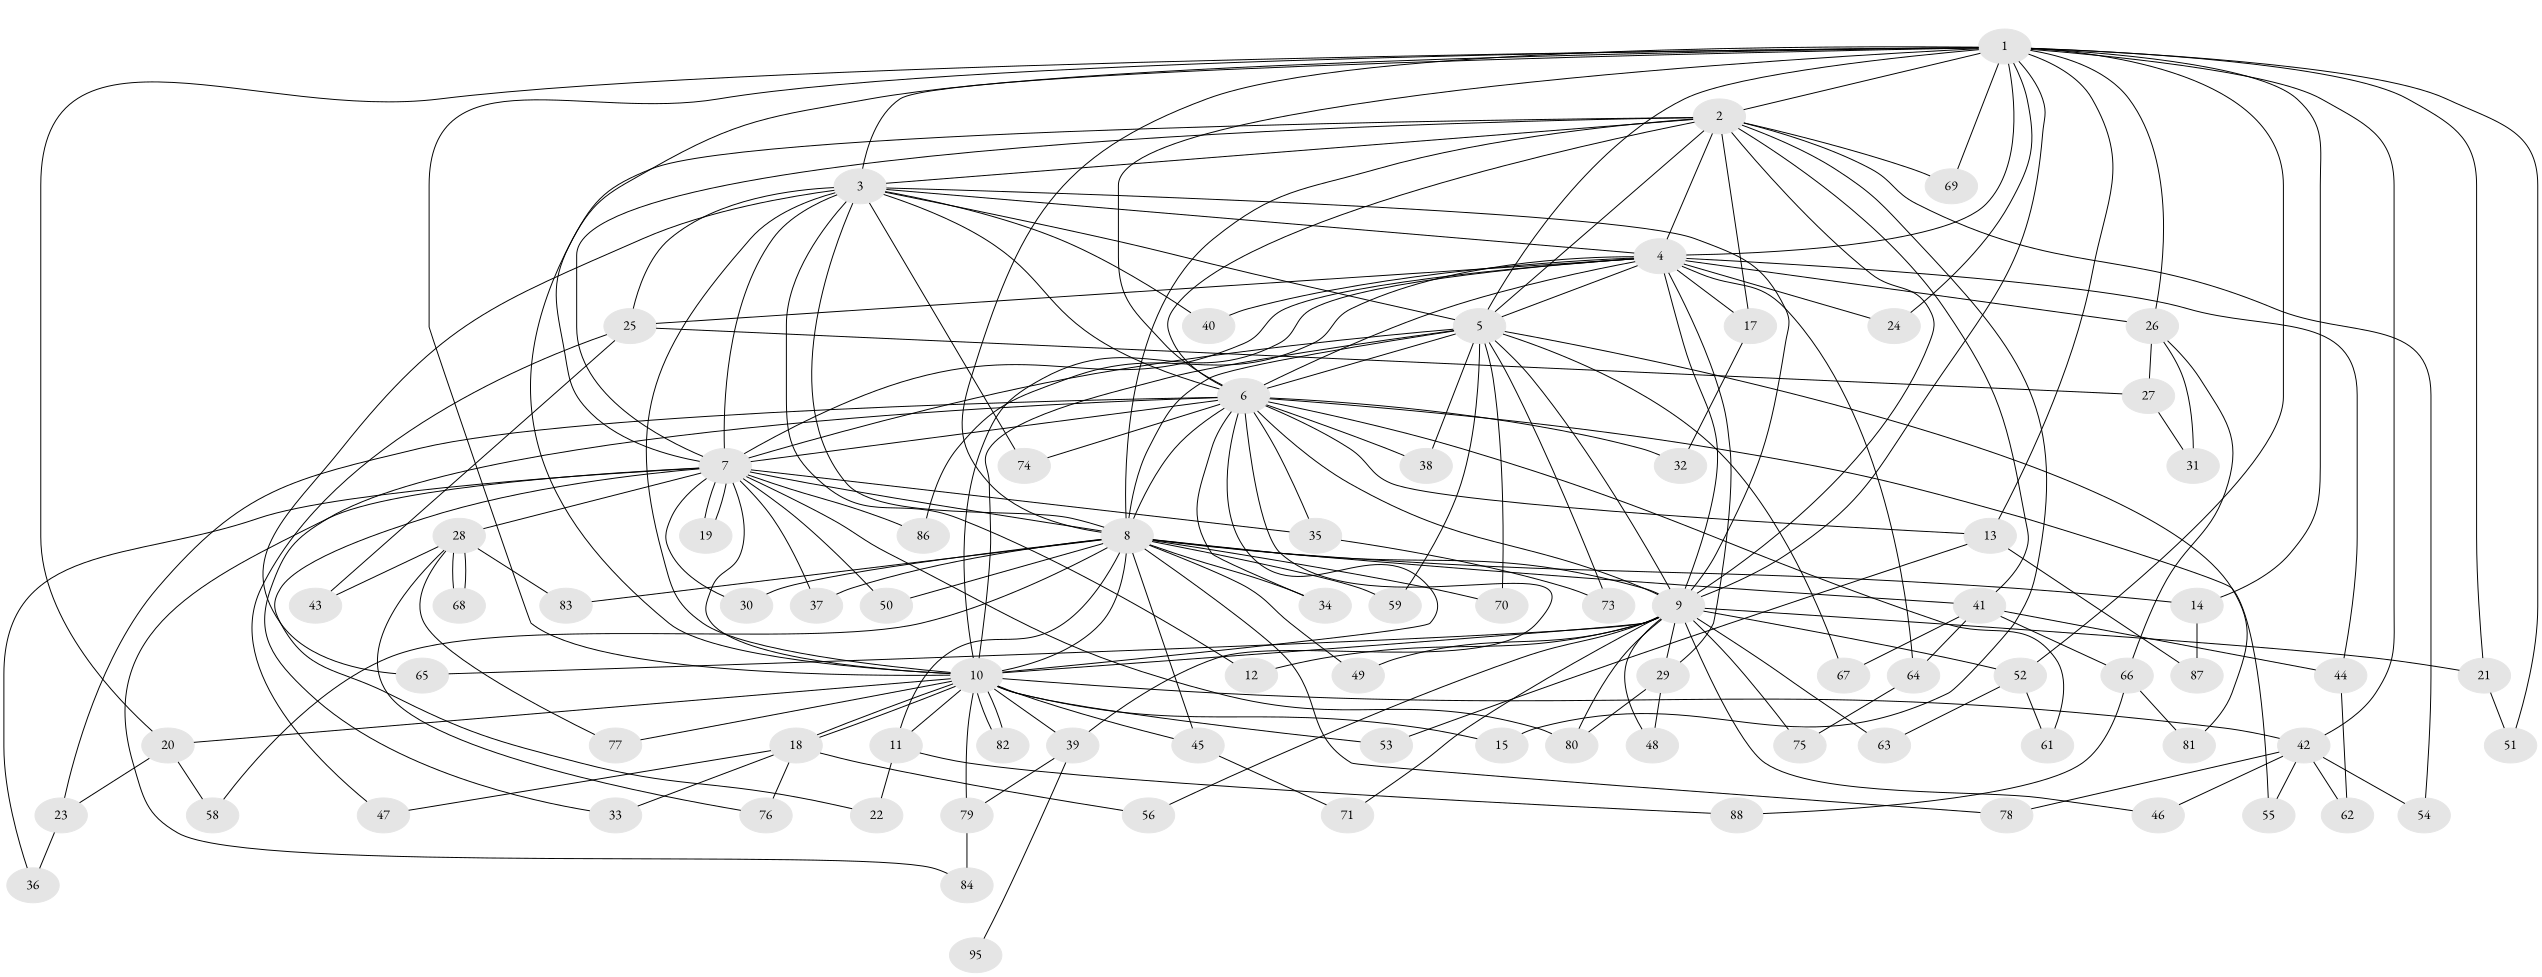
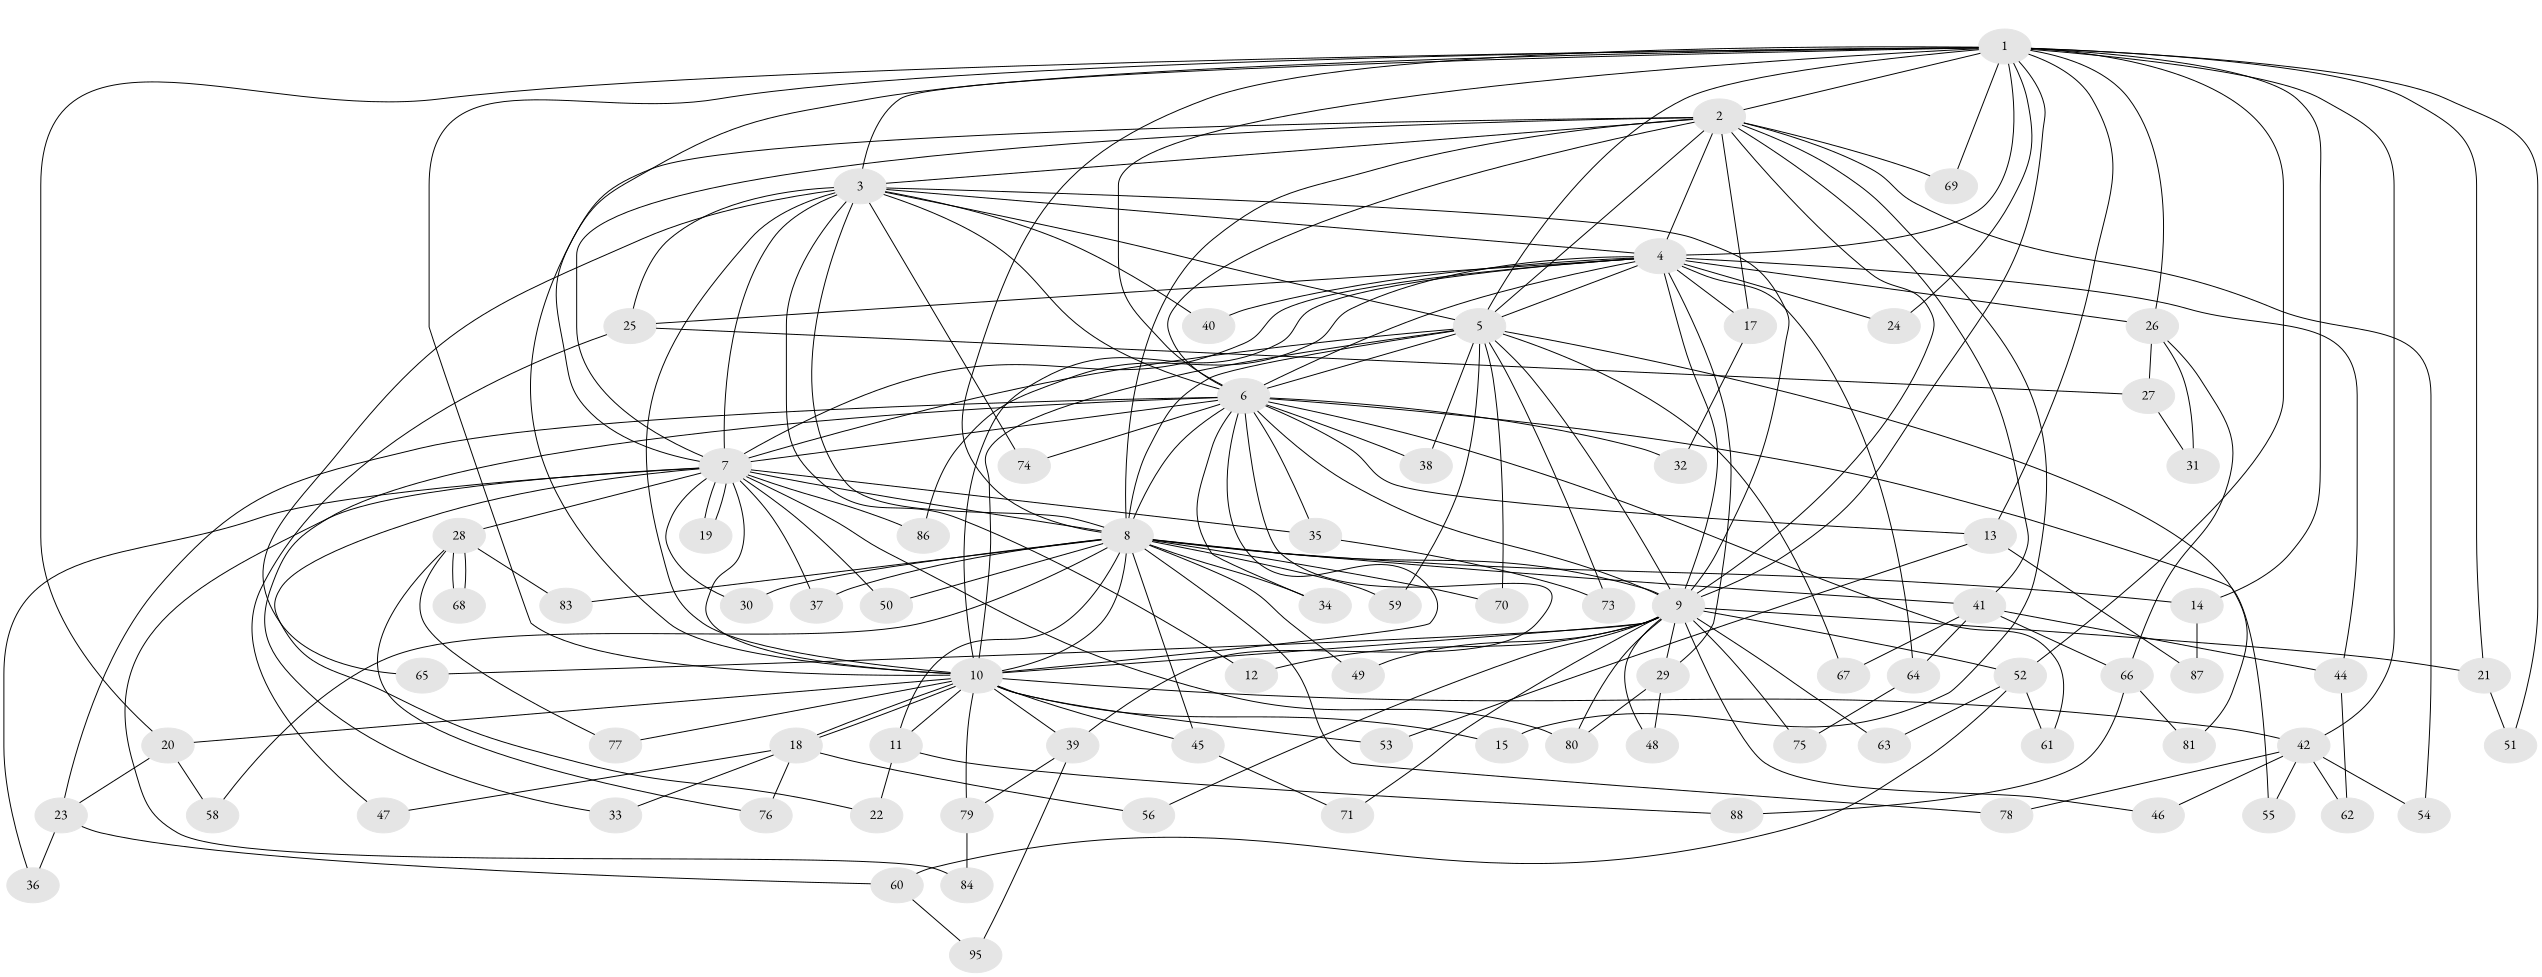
node "43": removed
node "82": removed
node "60": added
